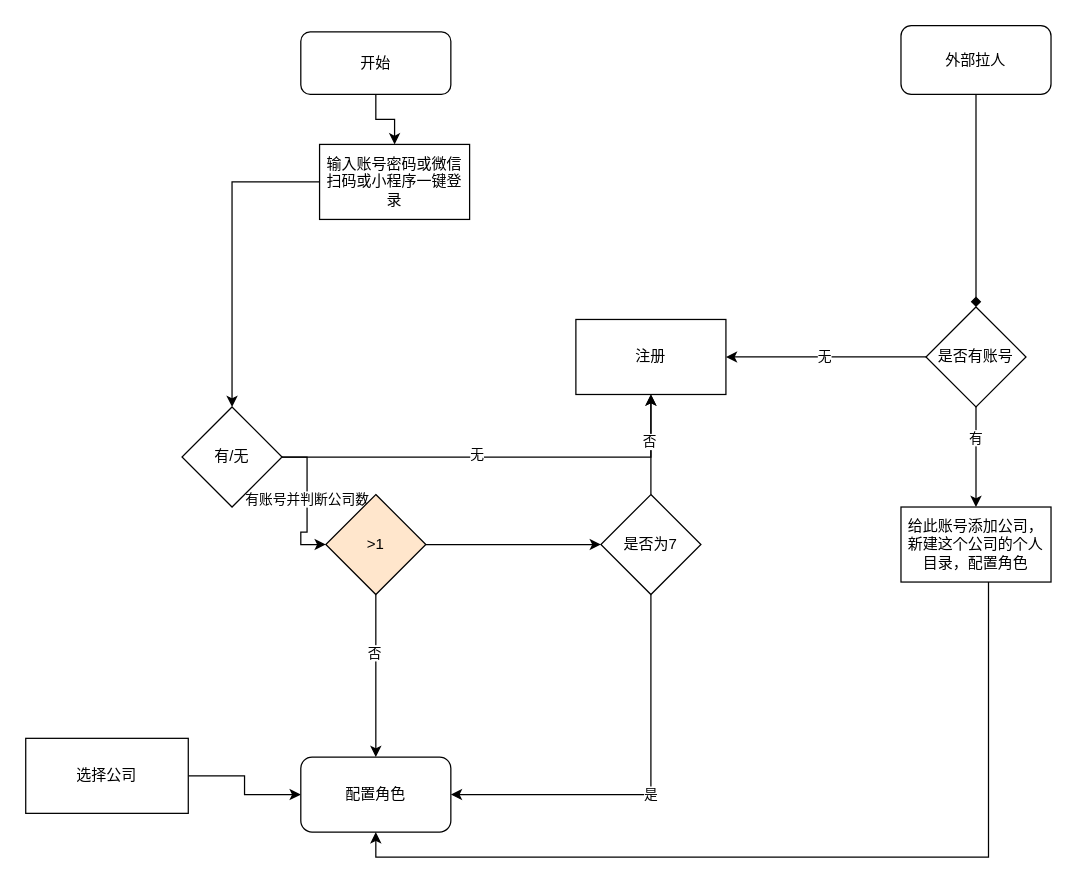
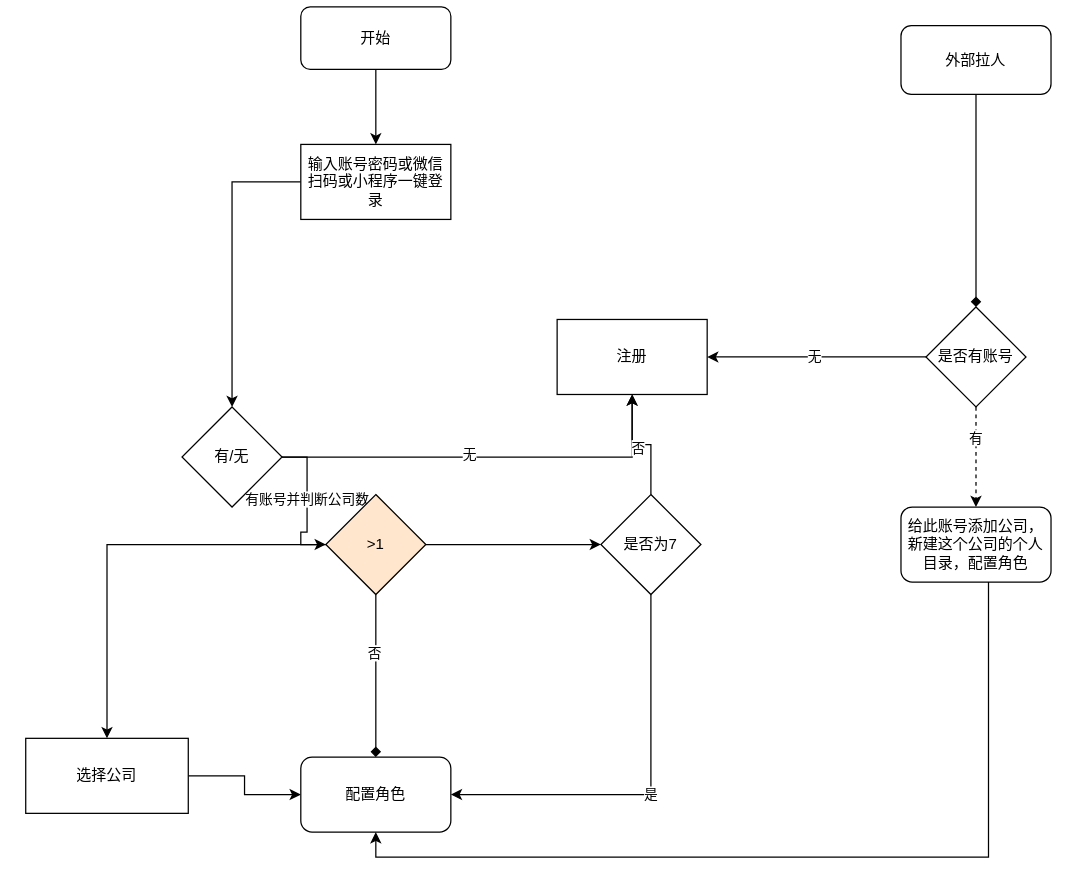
node "开始": moved (376, 63) -> (376, 38)
node "输入账号密码或微信扫码或小程序一键登录": moved (394, 182) -> (376, 182)
node "注册": moved (651, 357) -> (632, 357)
edge "是否有账号" -> "给此账号添加公司，新建这个公司的个人目录，配置角色": style solid -> dashed
edge ">1" -> "选择公司": added
node "给此账号添加公司，新建这个公司的个人目录，配置角色": shape rectangle -> rounded rectangle
edge ">1" -> "配置角色": arrowhead classic -> diamond
